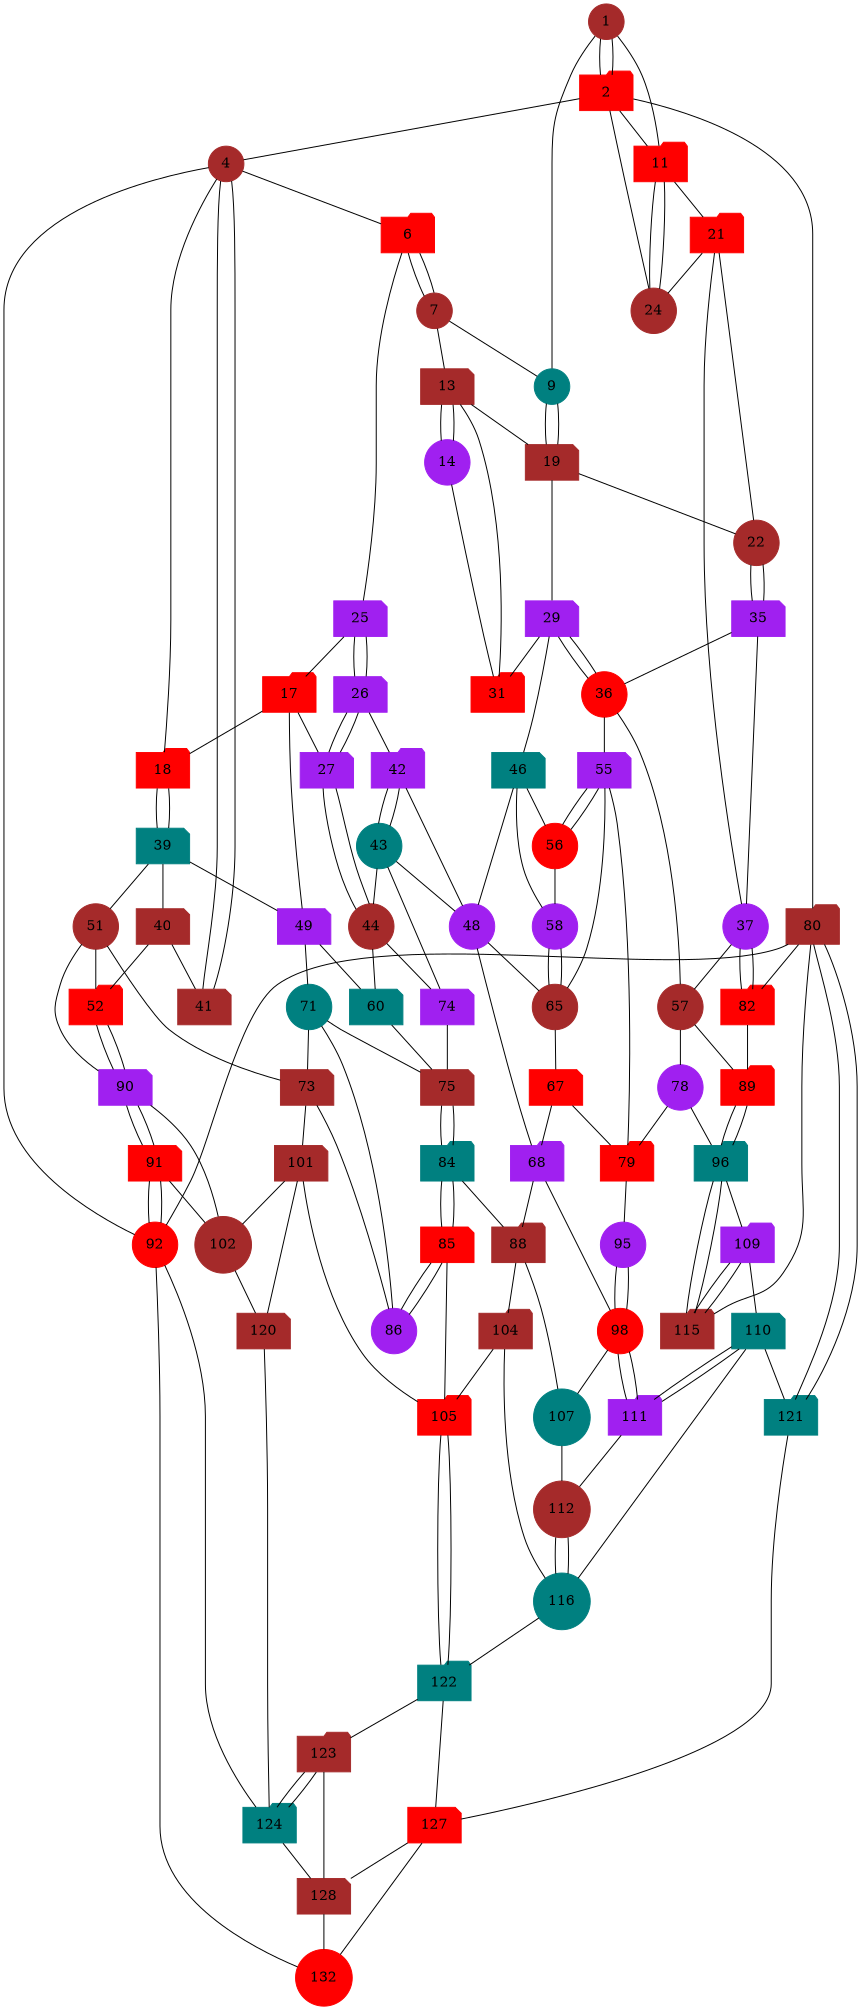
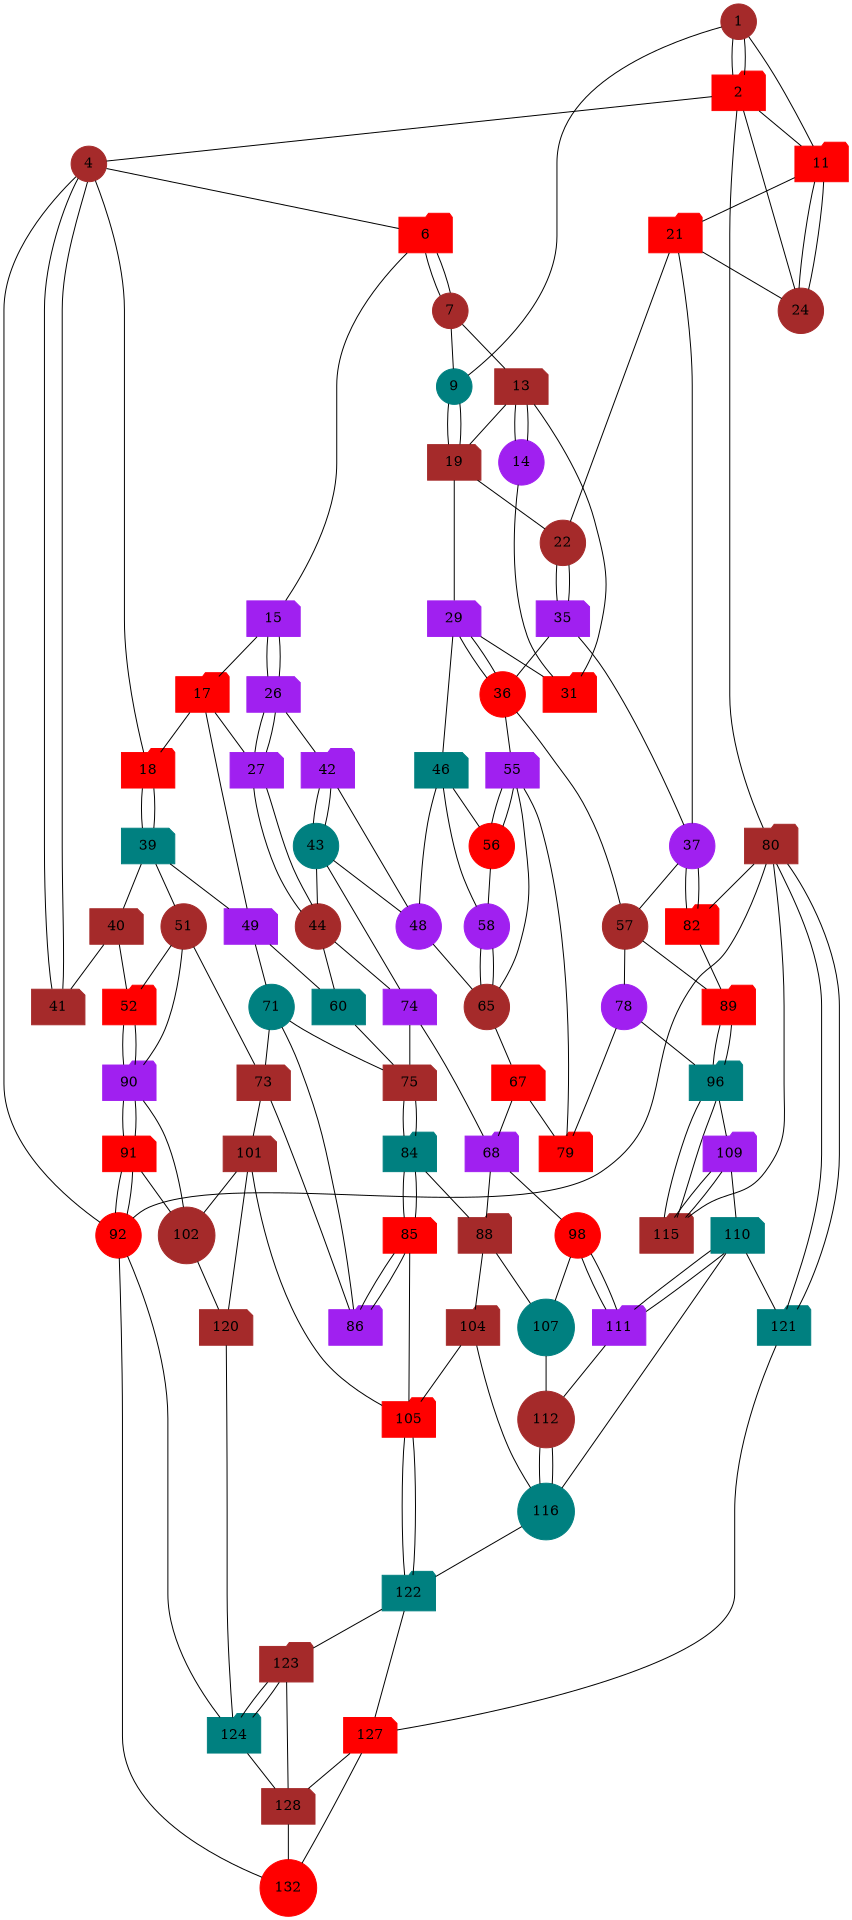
node "25": label "25" -> "15"
edge "48" -- "68": now "74" -- "68"
node "90": shape note -> folder
node "95": removed
node "86": shape circle -> folder
